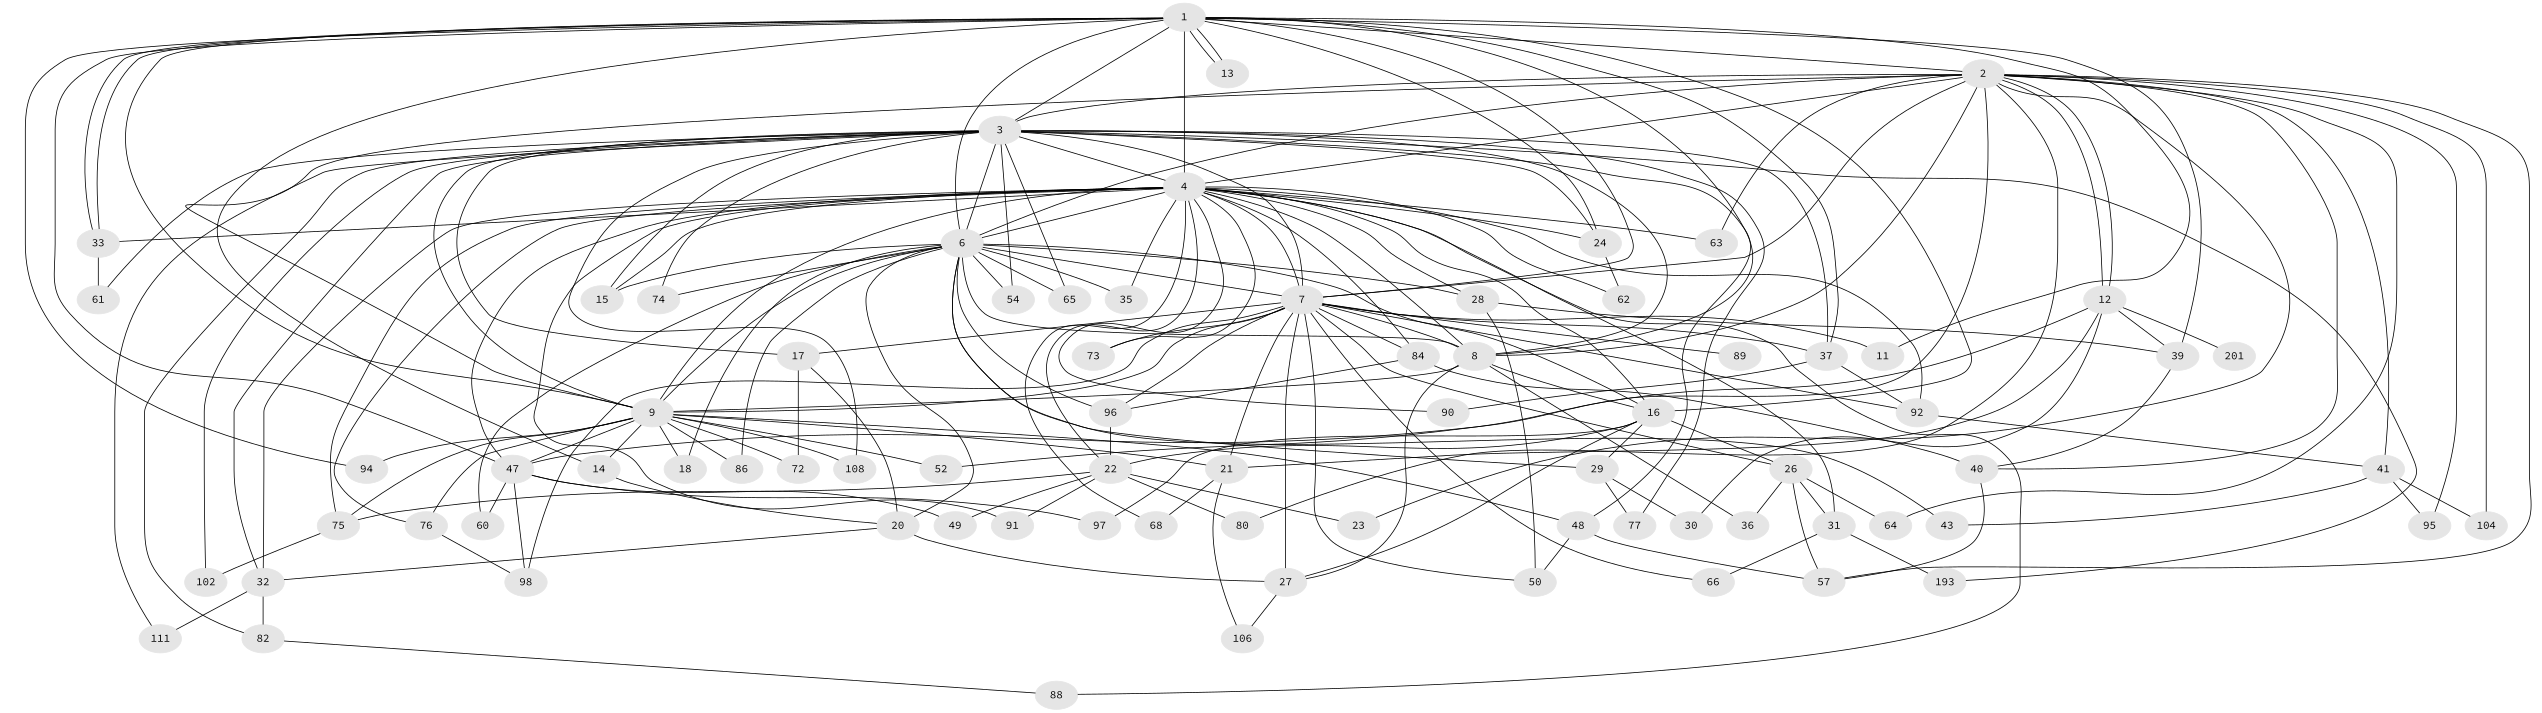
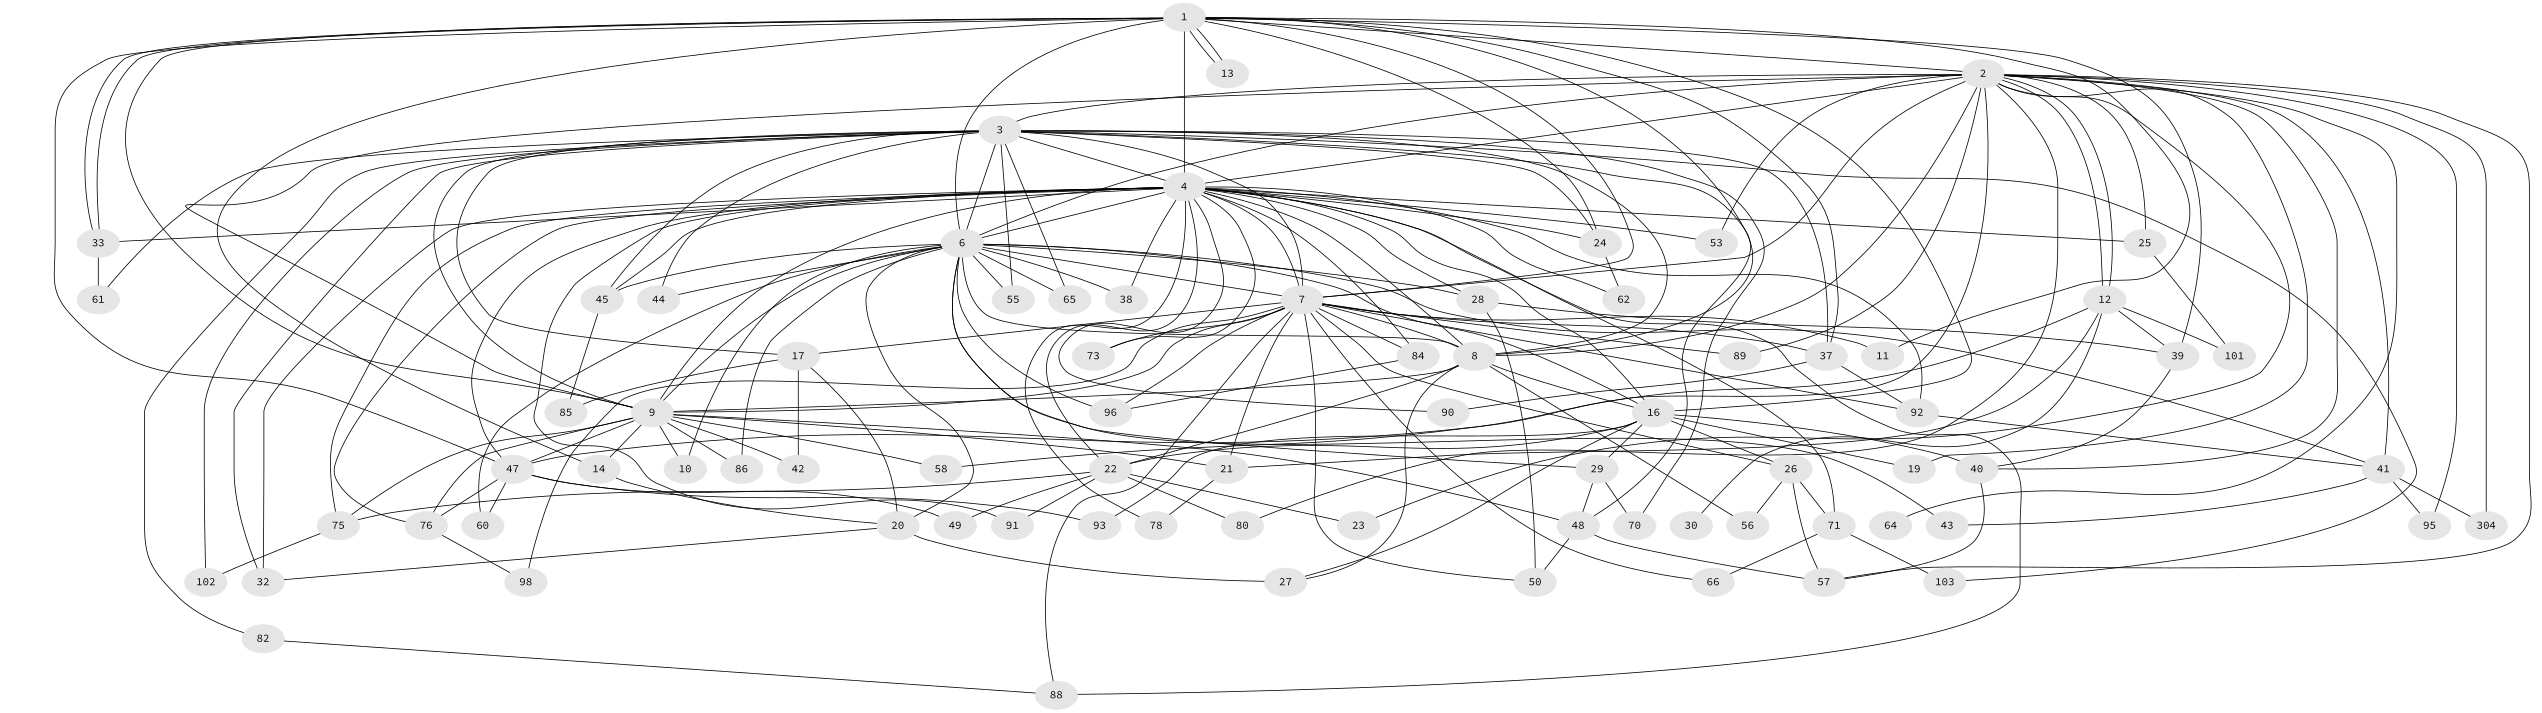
edge "1" -- "3": removed
node "63": label "63" -> "53"
node "25": added
edge "2" -- "89": added
node "15": label "15" -> "45"
node "74": label "74" -> "44"
node "54": label "54" -> "55"
node "35": label "35" -> "38"
edge "6" -- "41": added
node "201": label "201" -> "101"
edge "84" -- "40": now "16" -- "40"
node "85": added
edge "7" -- "27": now "7" -- "88"
edge "96" -- "22": now "8" -- "22"
node "94": removed
node "18": label "18" -> "10"
node "72": label "72" -> "42"
node "108": removed
node "52": label "52" -> "58"
node "19": added
edge "26" -- "64": removed
edge "29" -- "30": now "29" -- "48"
edge "47" -- "98": now "47" -- "76"
node "97": label "97" -> "93"
node "68": label "68" -> "78"
node "77": label "77" -> "70"
node "36": label "36" -> "56"
node "31": label "31" -> "71"
node "104": label "104" -> "304"
node "193": label "193" -> "103"
edge "32" -- "82": removed
node "111": removed
node "106": removed
